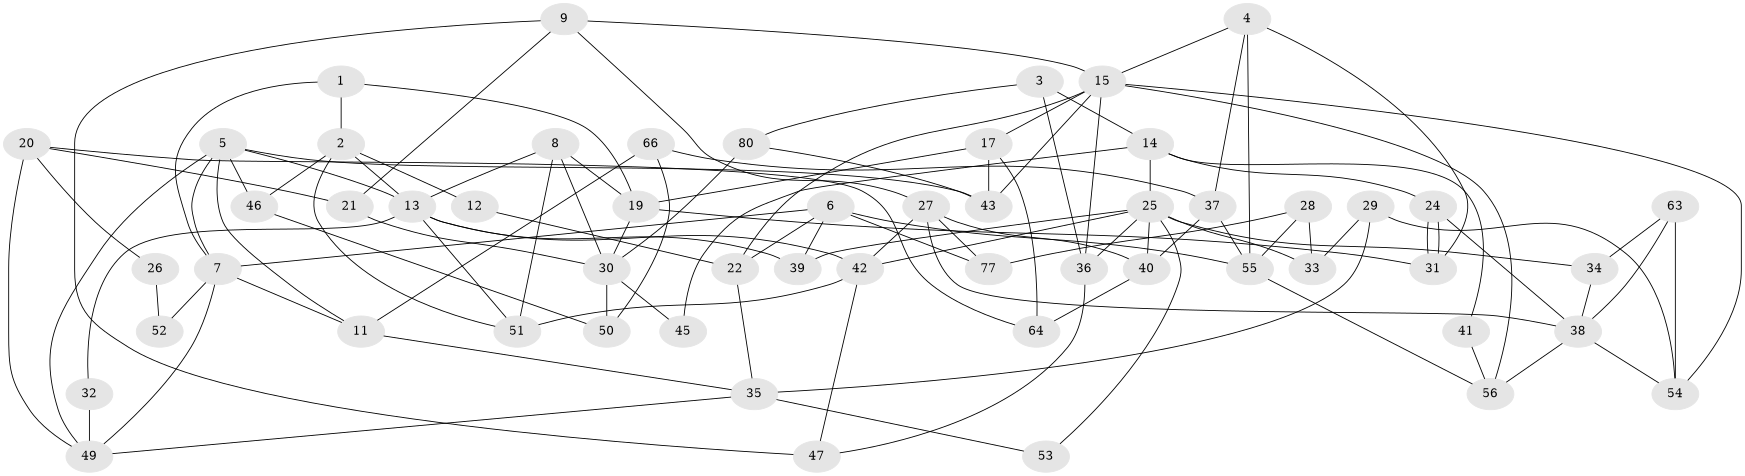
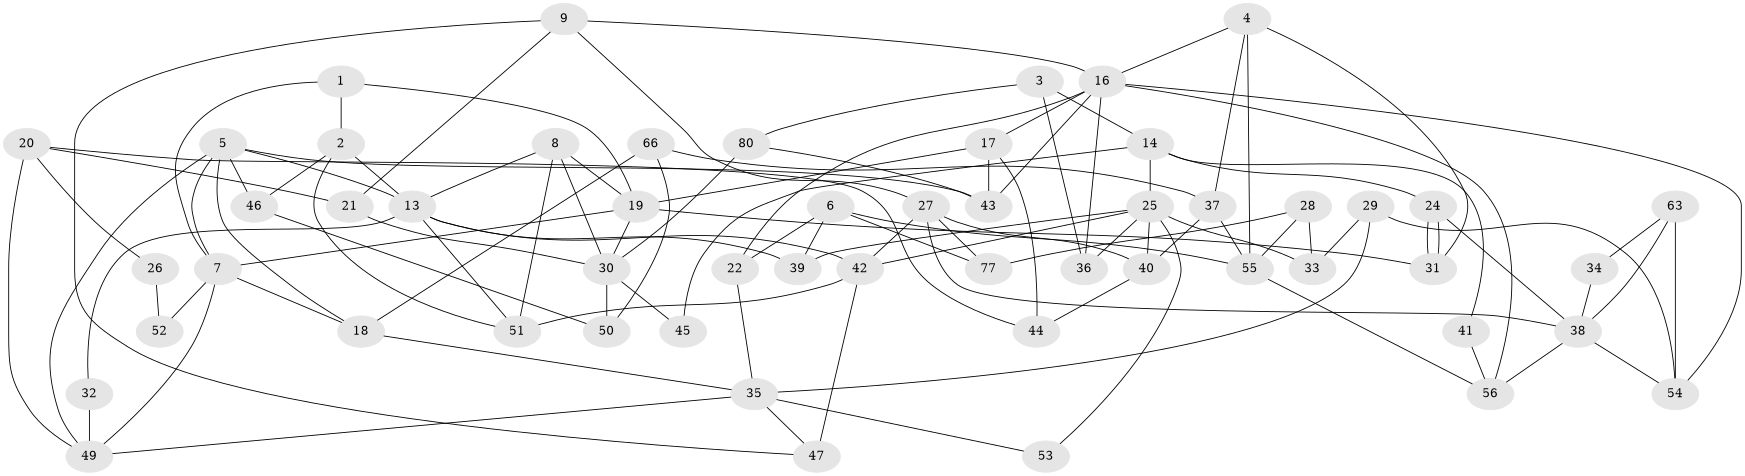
node "15": label "15" -> "16"
node "12": removed
edge "6" -- "7": now "19" -- "7"
edge "25" -- "34": removed
node "11": label "11" -> "18"
node "64": label "64" -> "44"
edge "36" -- "47": now "35" -- "47"
